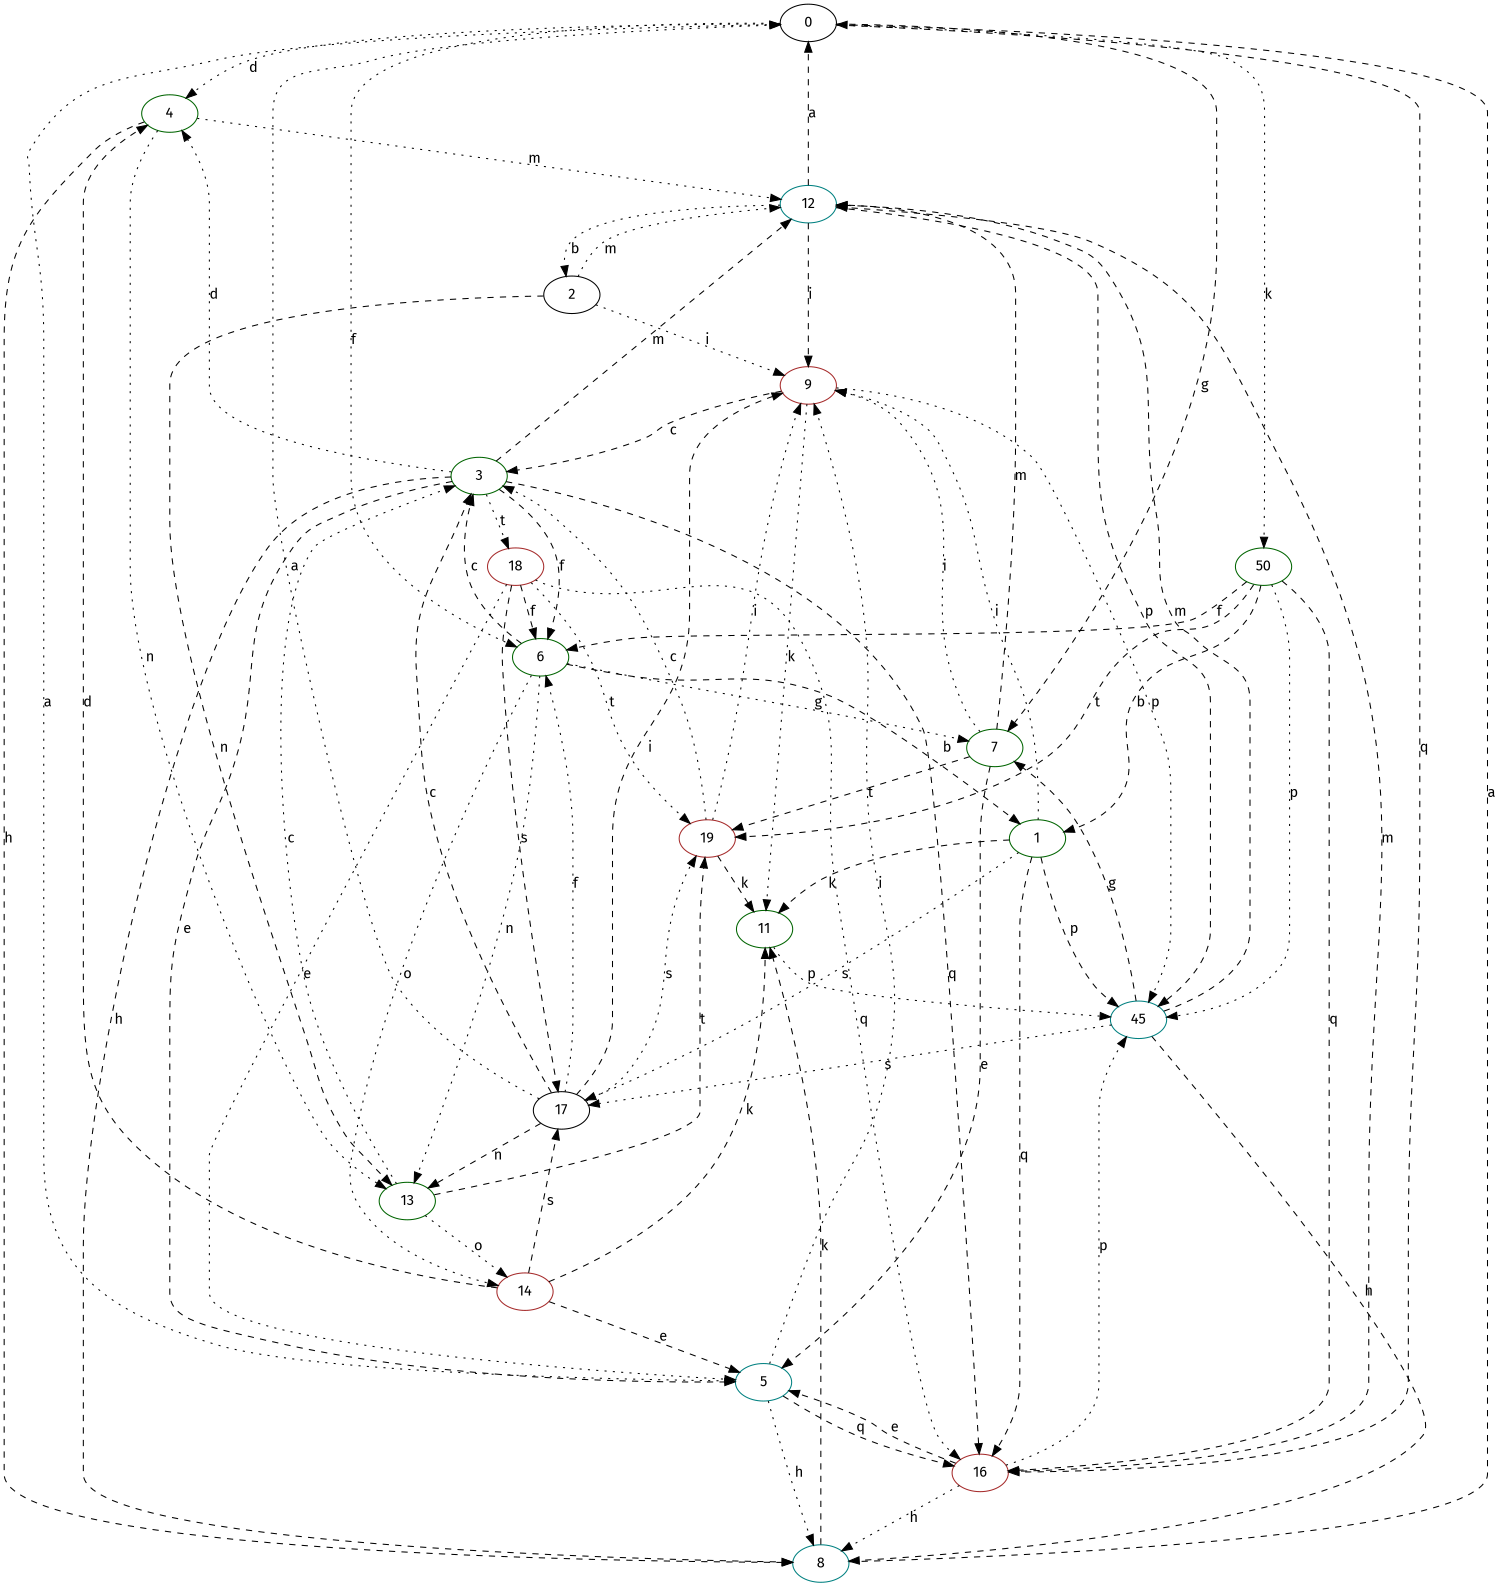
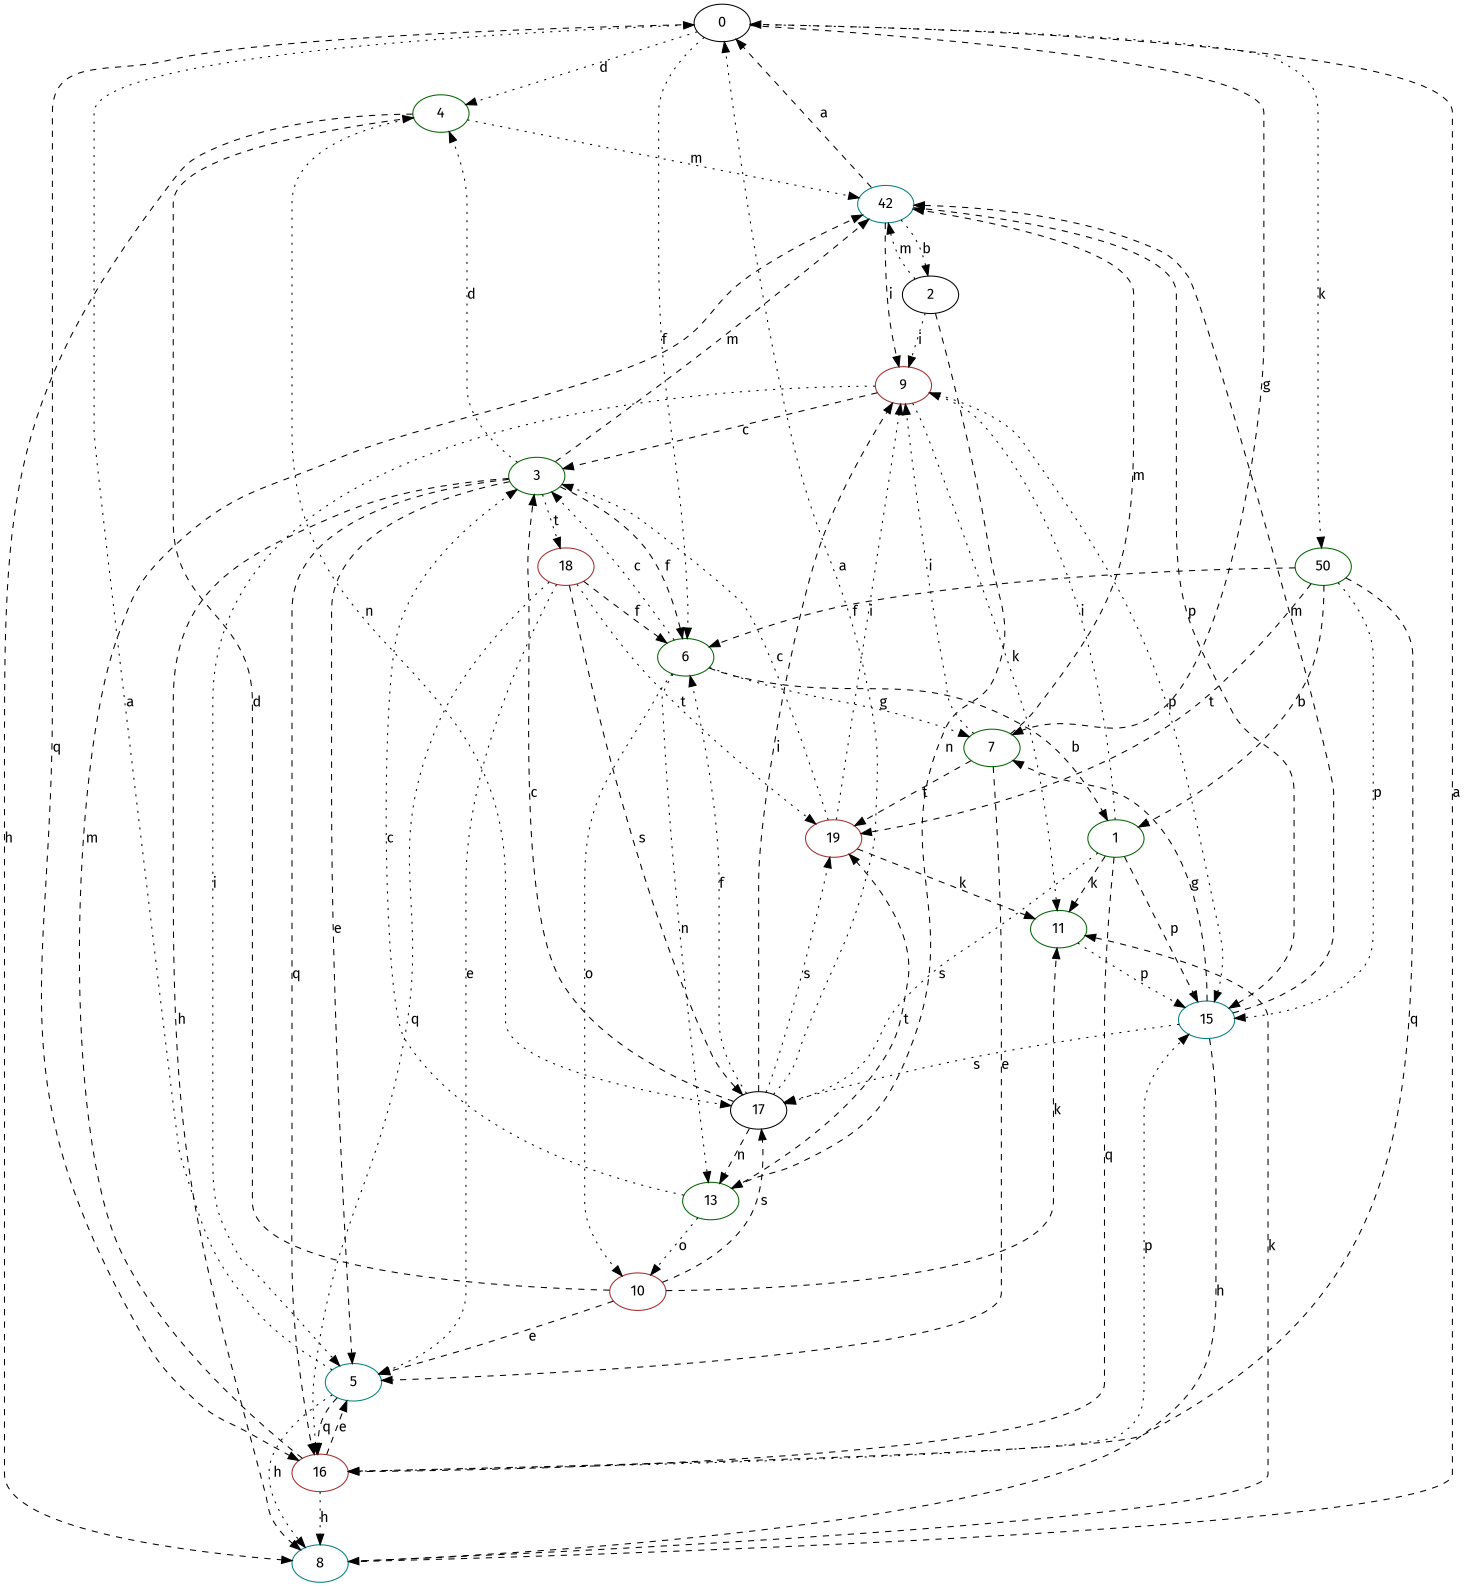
node "12": label "12" -> "42"
edge "6" -> "3": style dashed -> dotted
edge "4" -> "13": now "4" -> "17"
edge "5" -> "9": reversed
node "45": label "45" -> "15"
node "14": label "14" -> "10"
